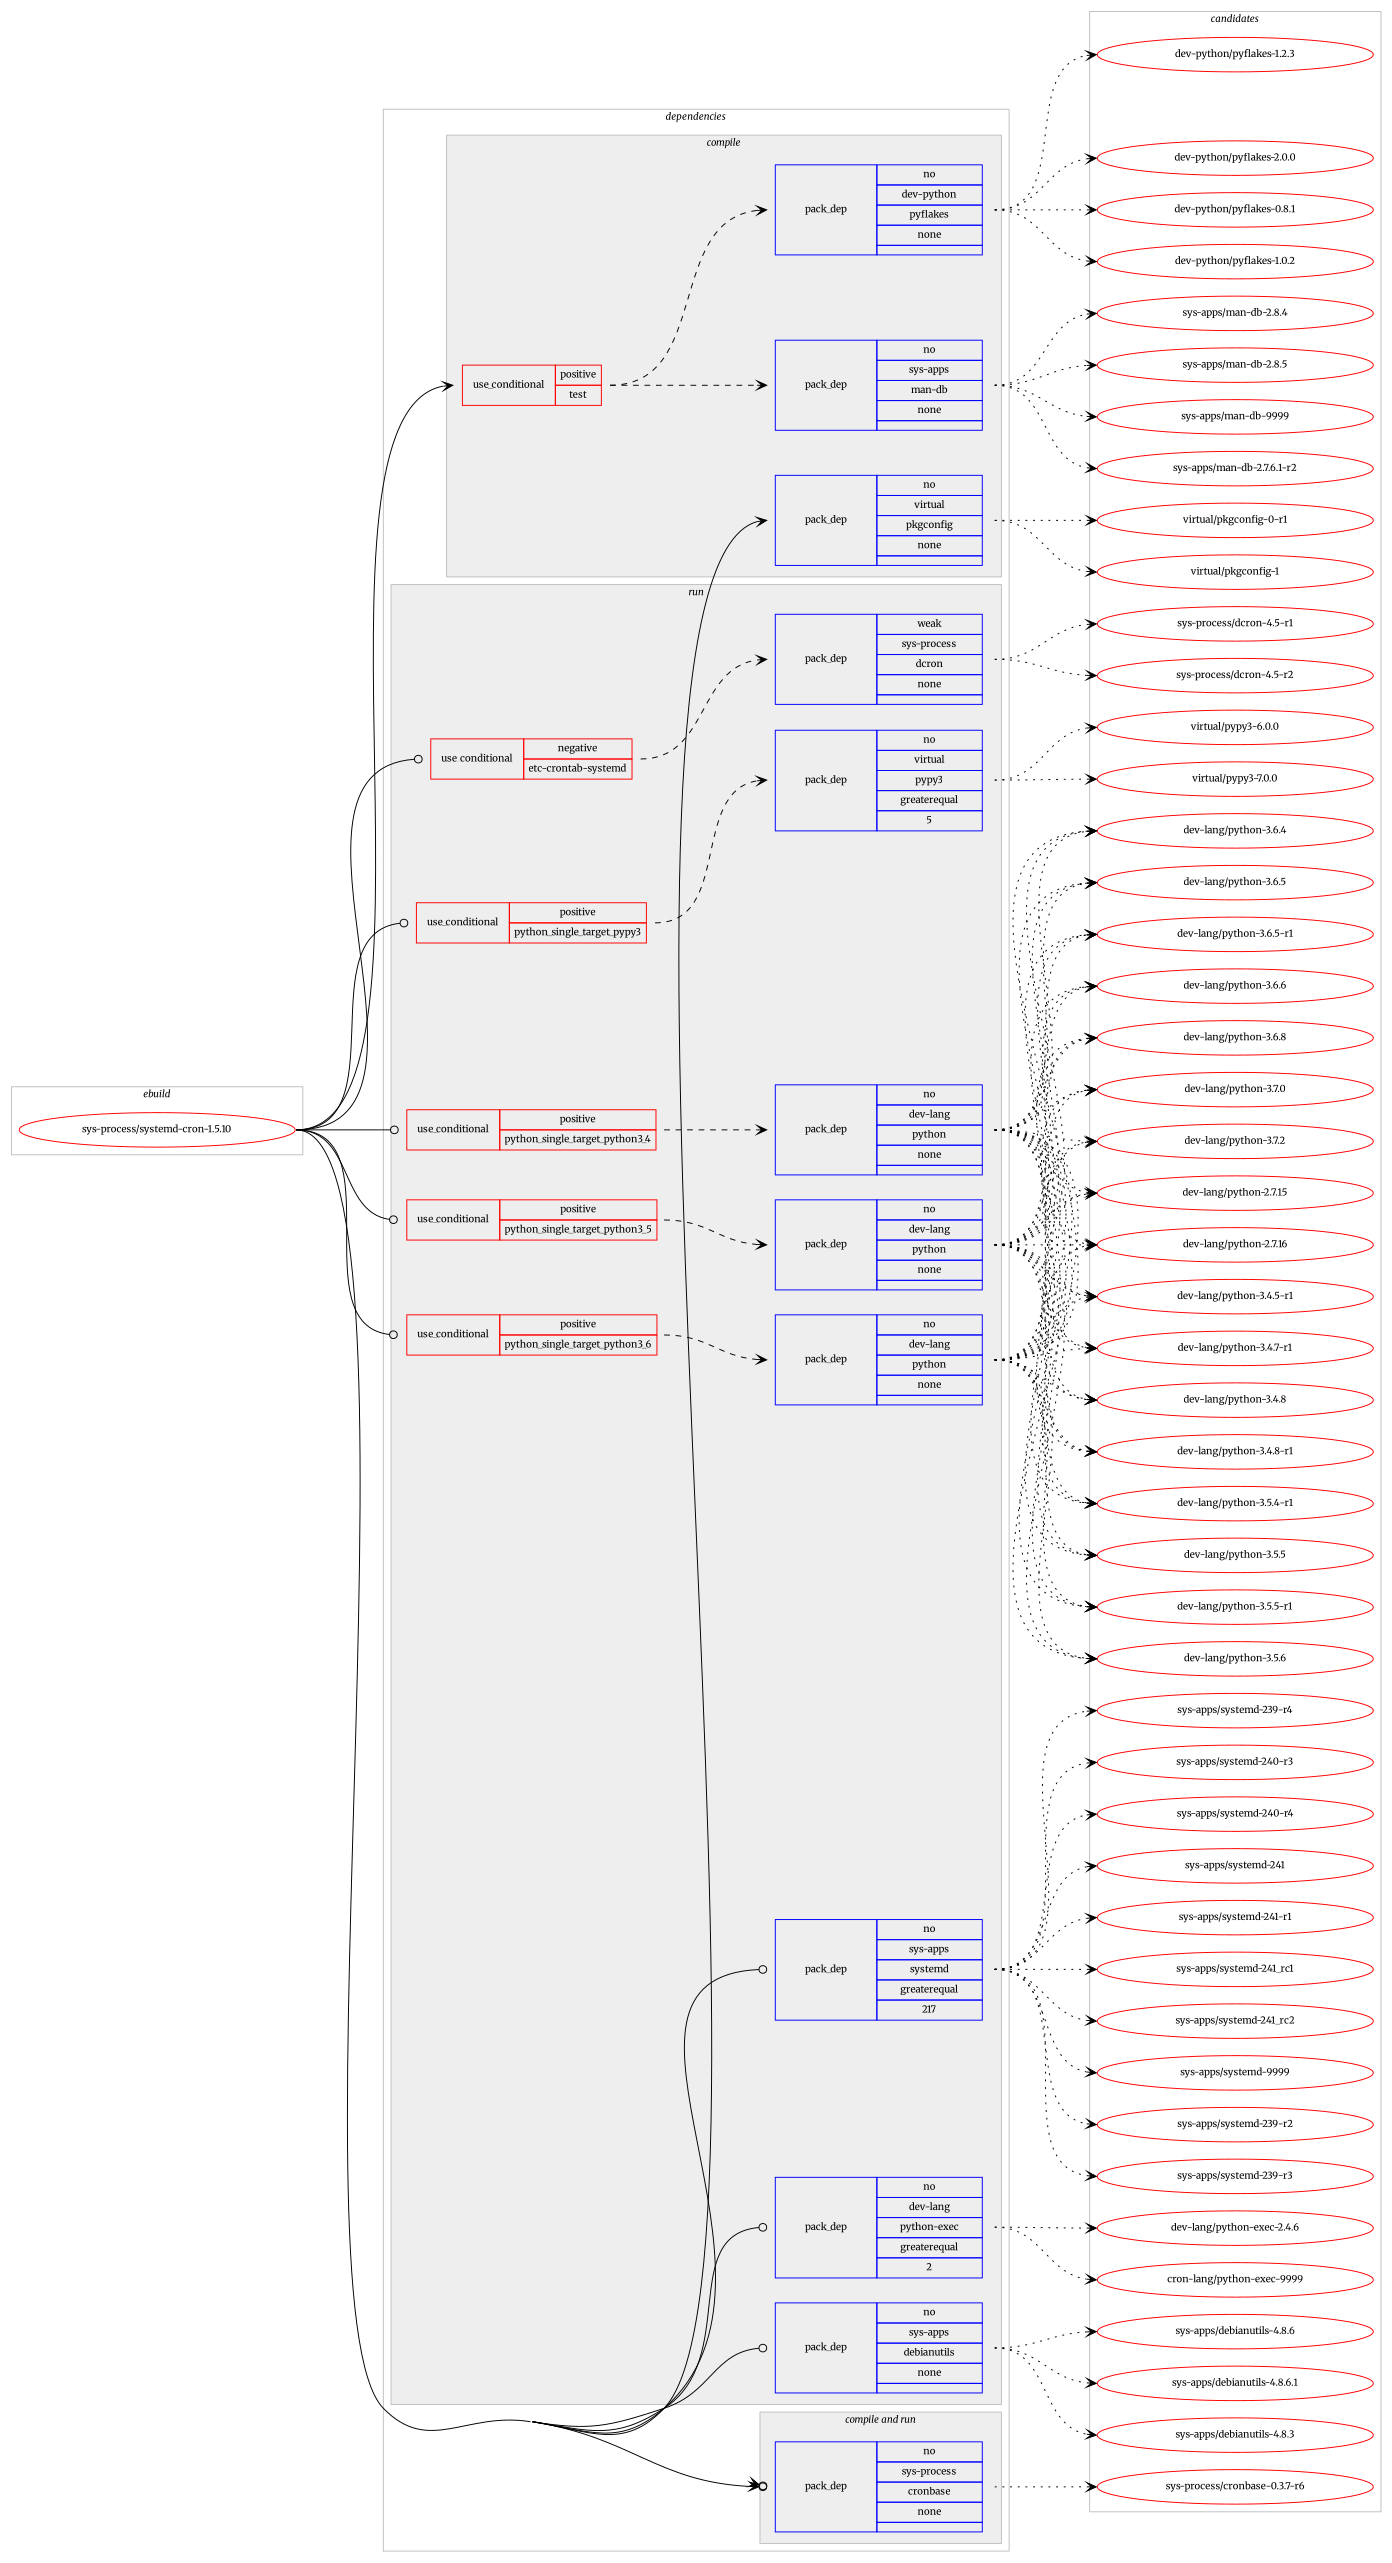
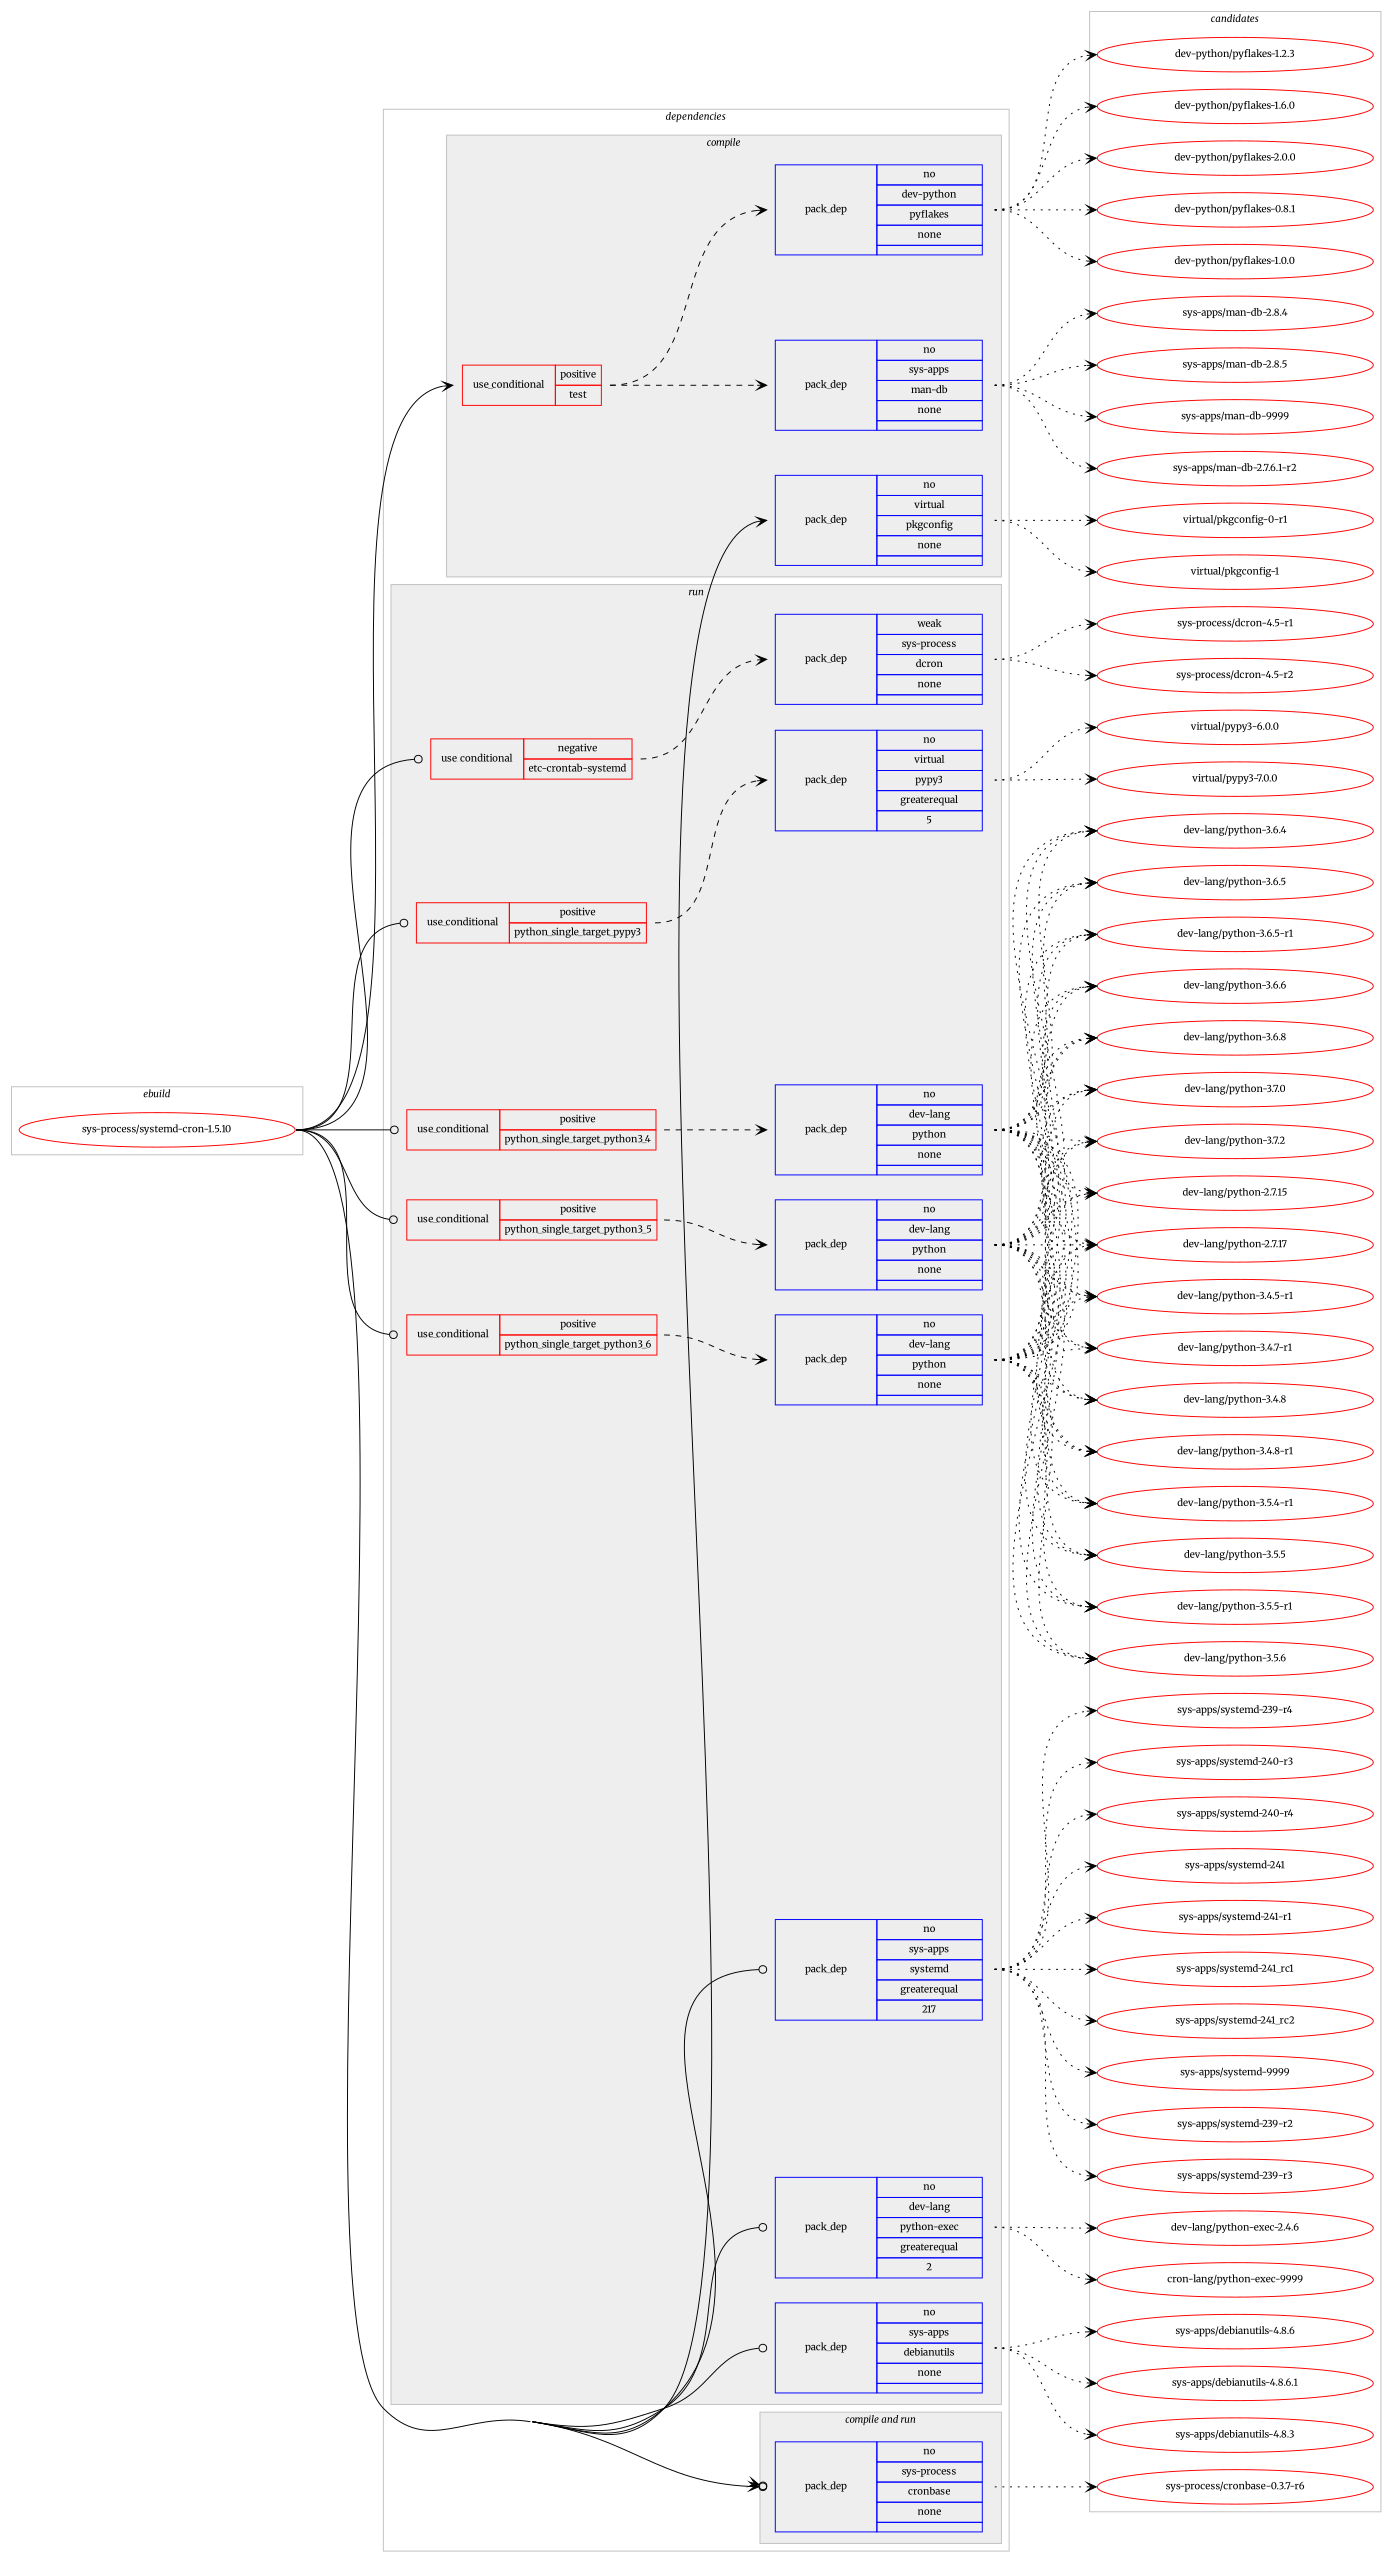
node "dev-python/pyflakes-1.6.0": added
node "dev-python/pyflakes-1.0.2": label "dev-python/pyflakes-1.0.2" -> "dev-python/pyflakes-1.0.0"
node "dev-lang/python-2.7.16": label "dev-lang/python-2.7.16" -> "dev-lang/python-2.7.17"
